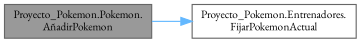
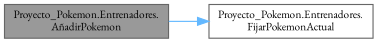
node "Proyecto_Pokemon.Pokemon. AñadirPokemon": label "Proyecto_Pokemon.Pokemon. AñadirPokemon" -> "Proyecto_Pokemon.Entrenadores. AñadirPokemon"
